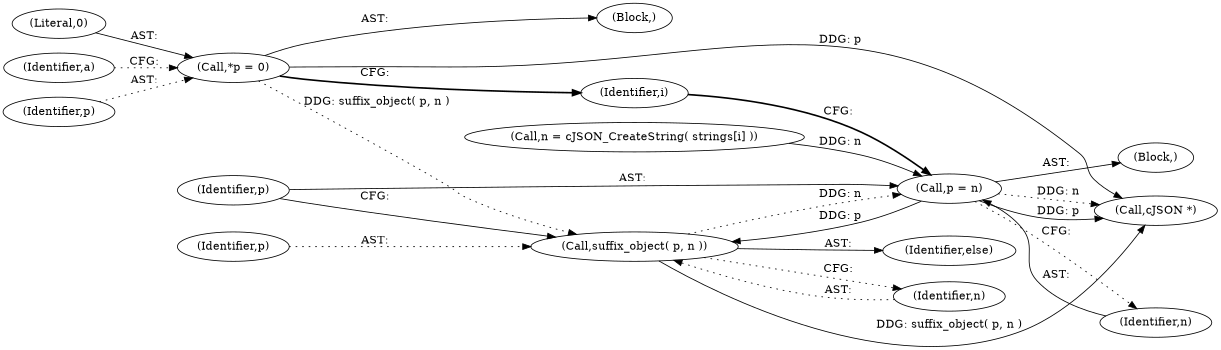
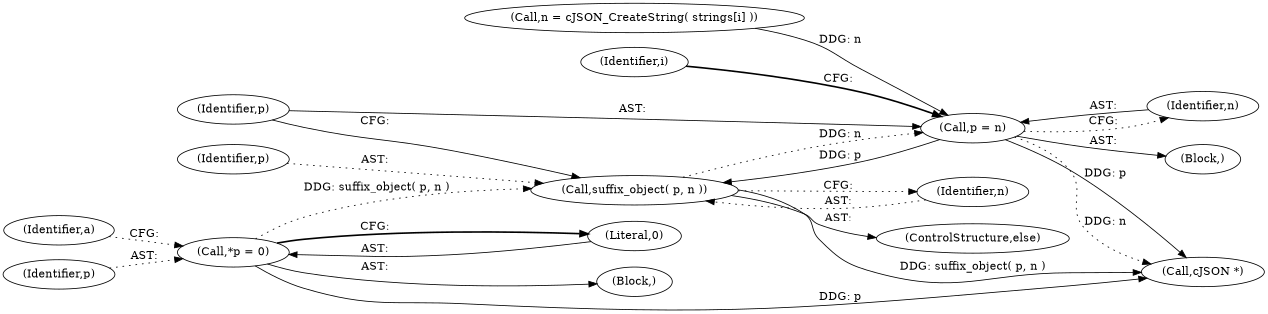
edge "(Call,*p = 0)" -> "(Identifier,i)": now "(Call,*p = 0)" -> "(Literal,0)"
node "(Identifier,else)": label "(Identifier,else)" -> "(ControlStructure,else)"
